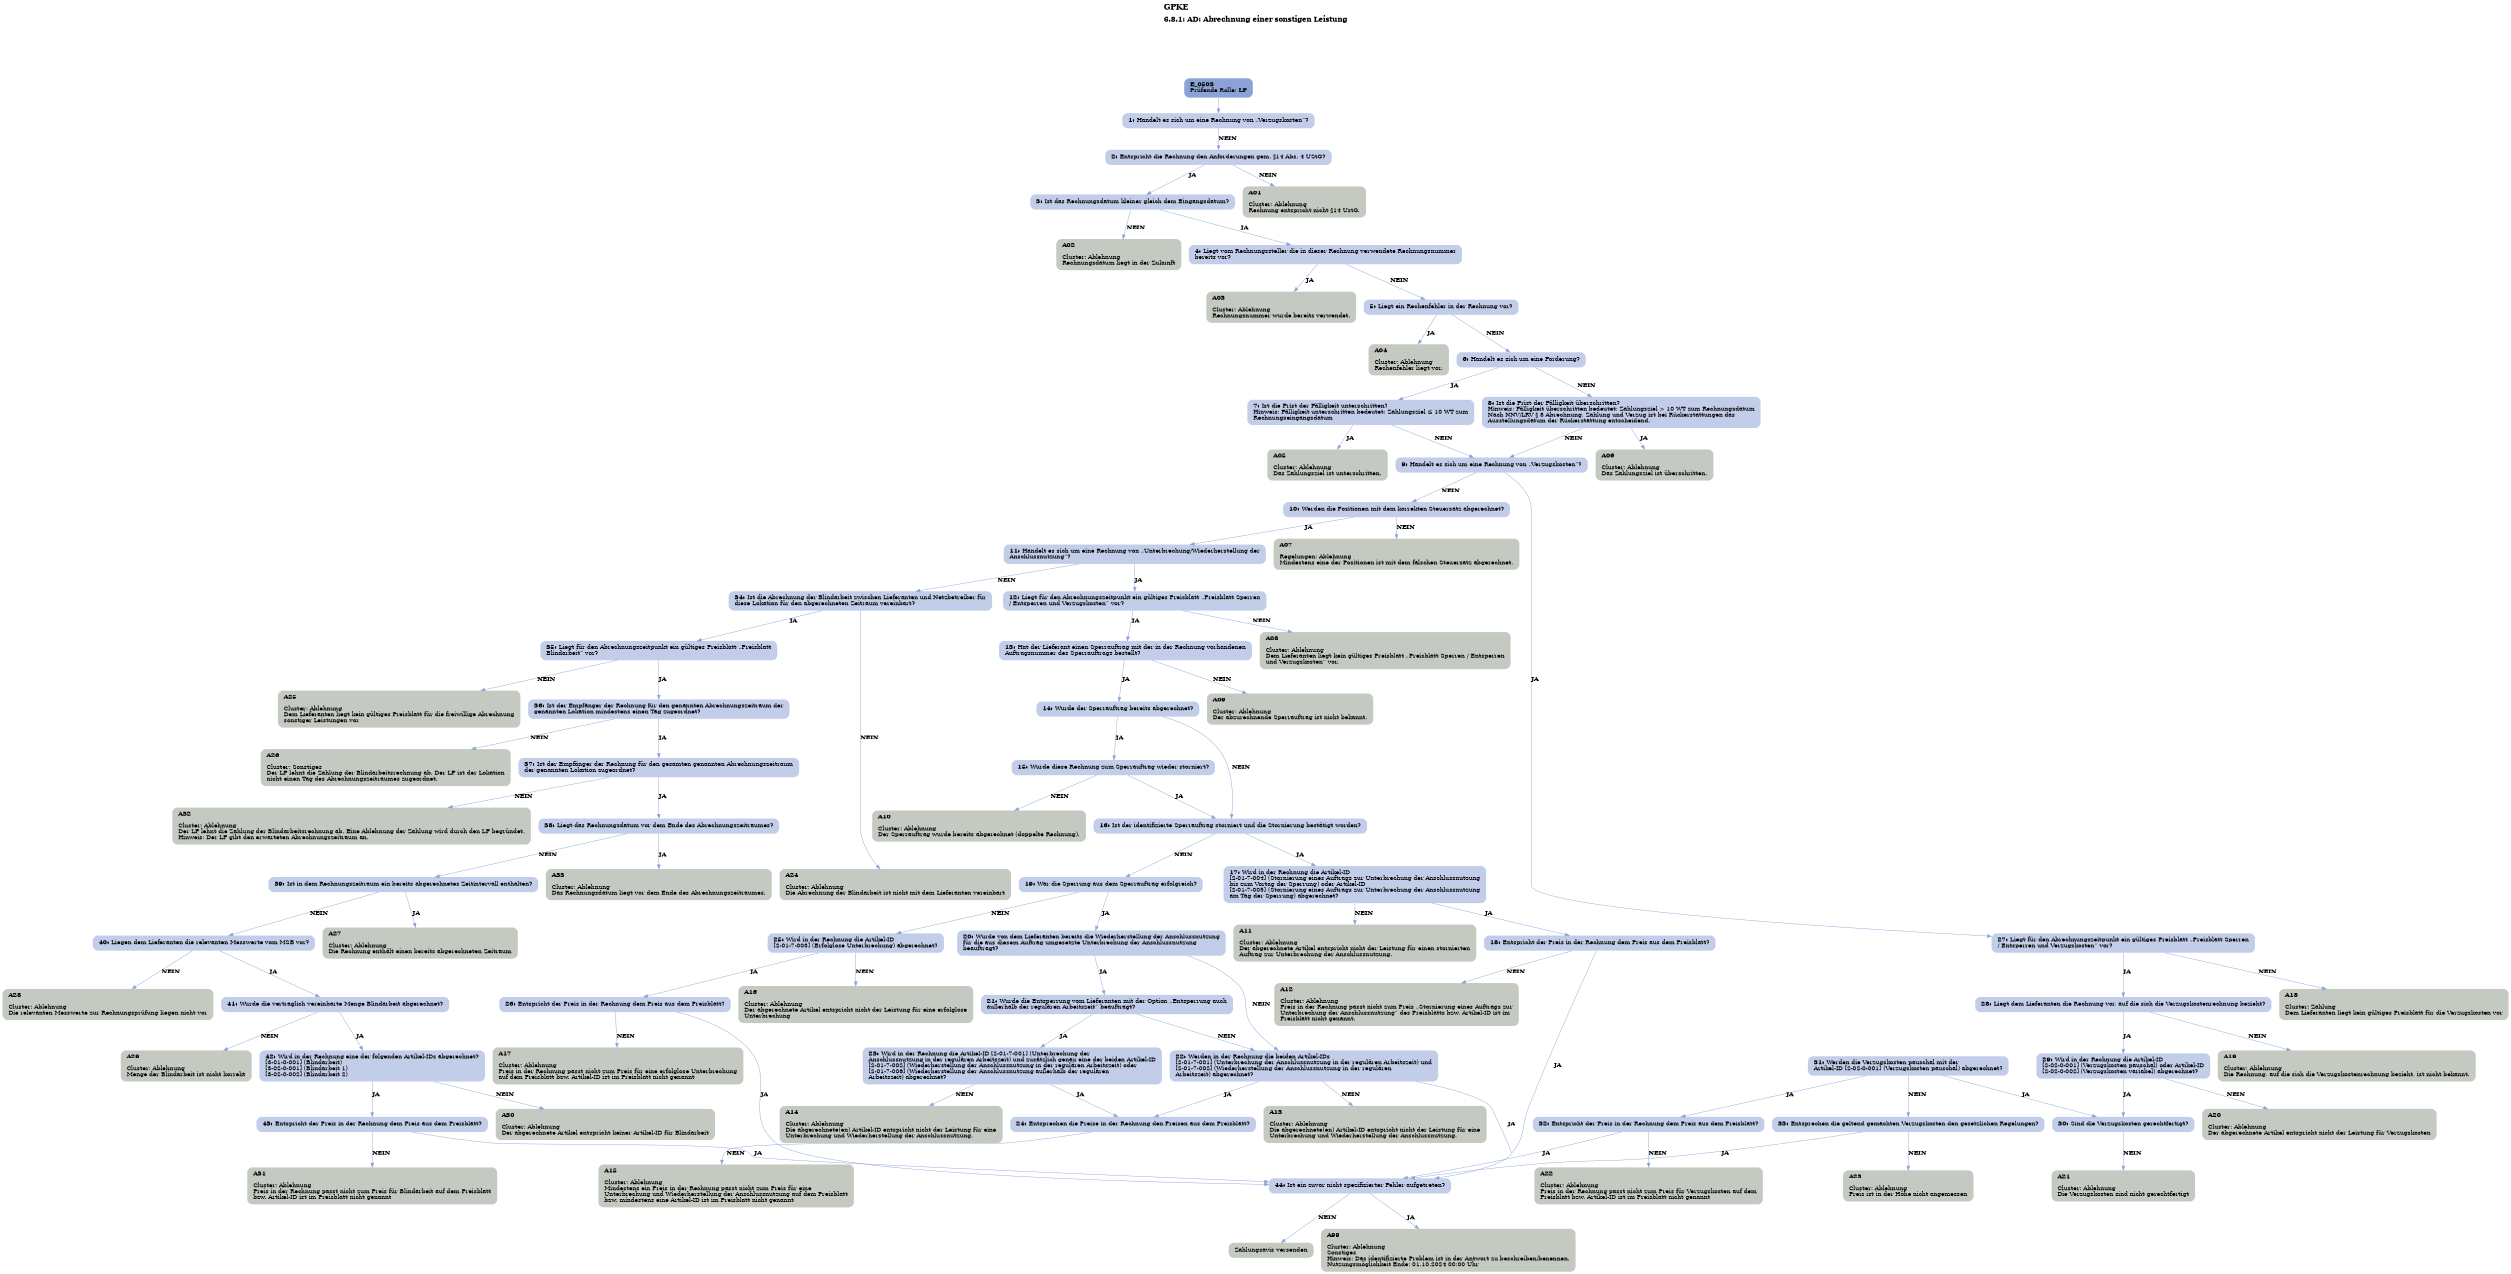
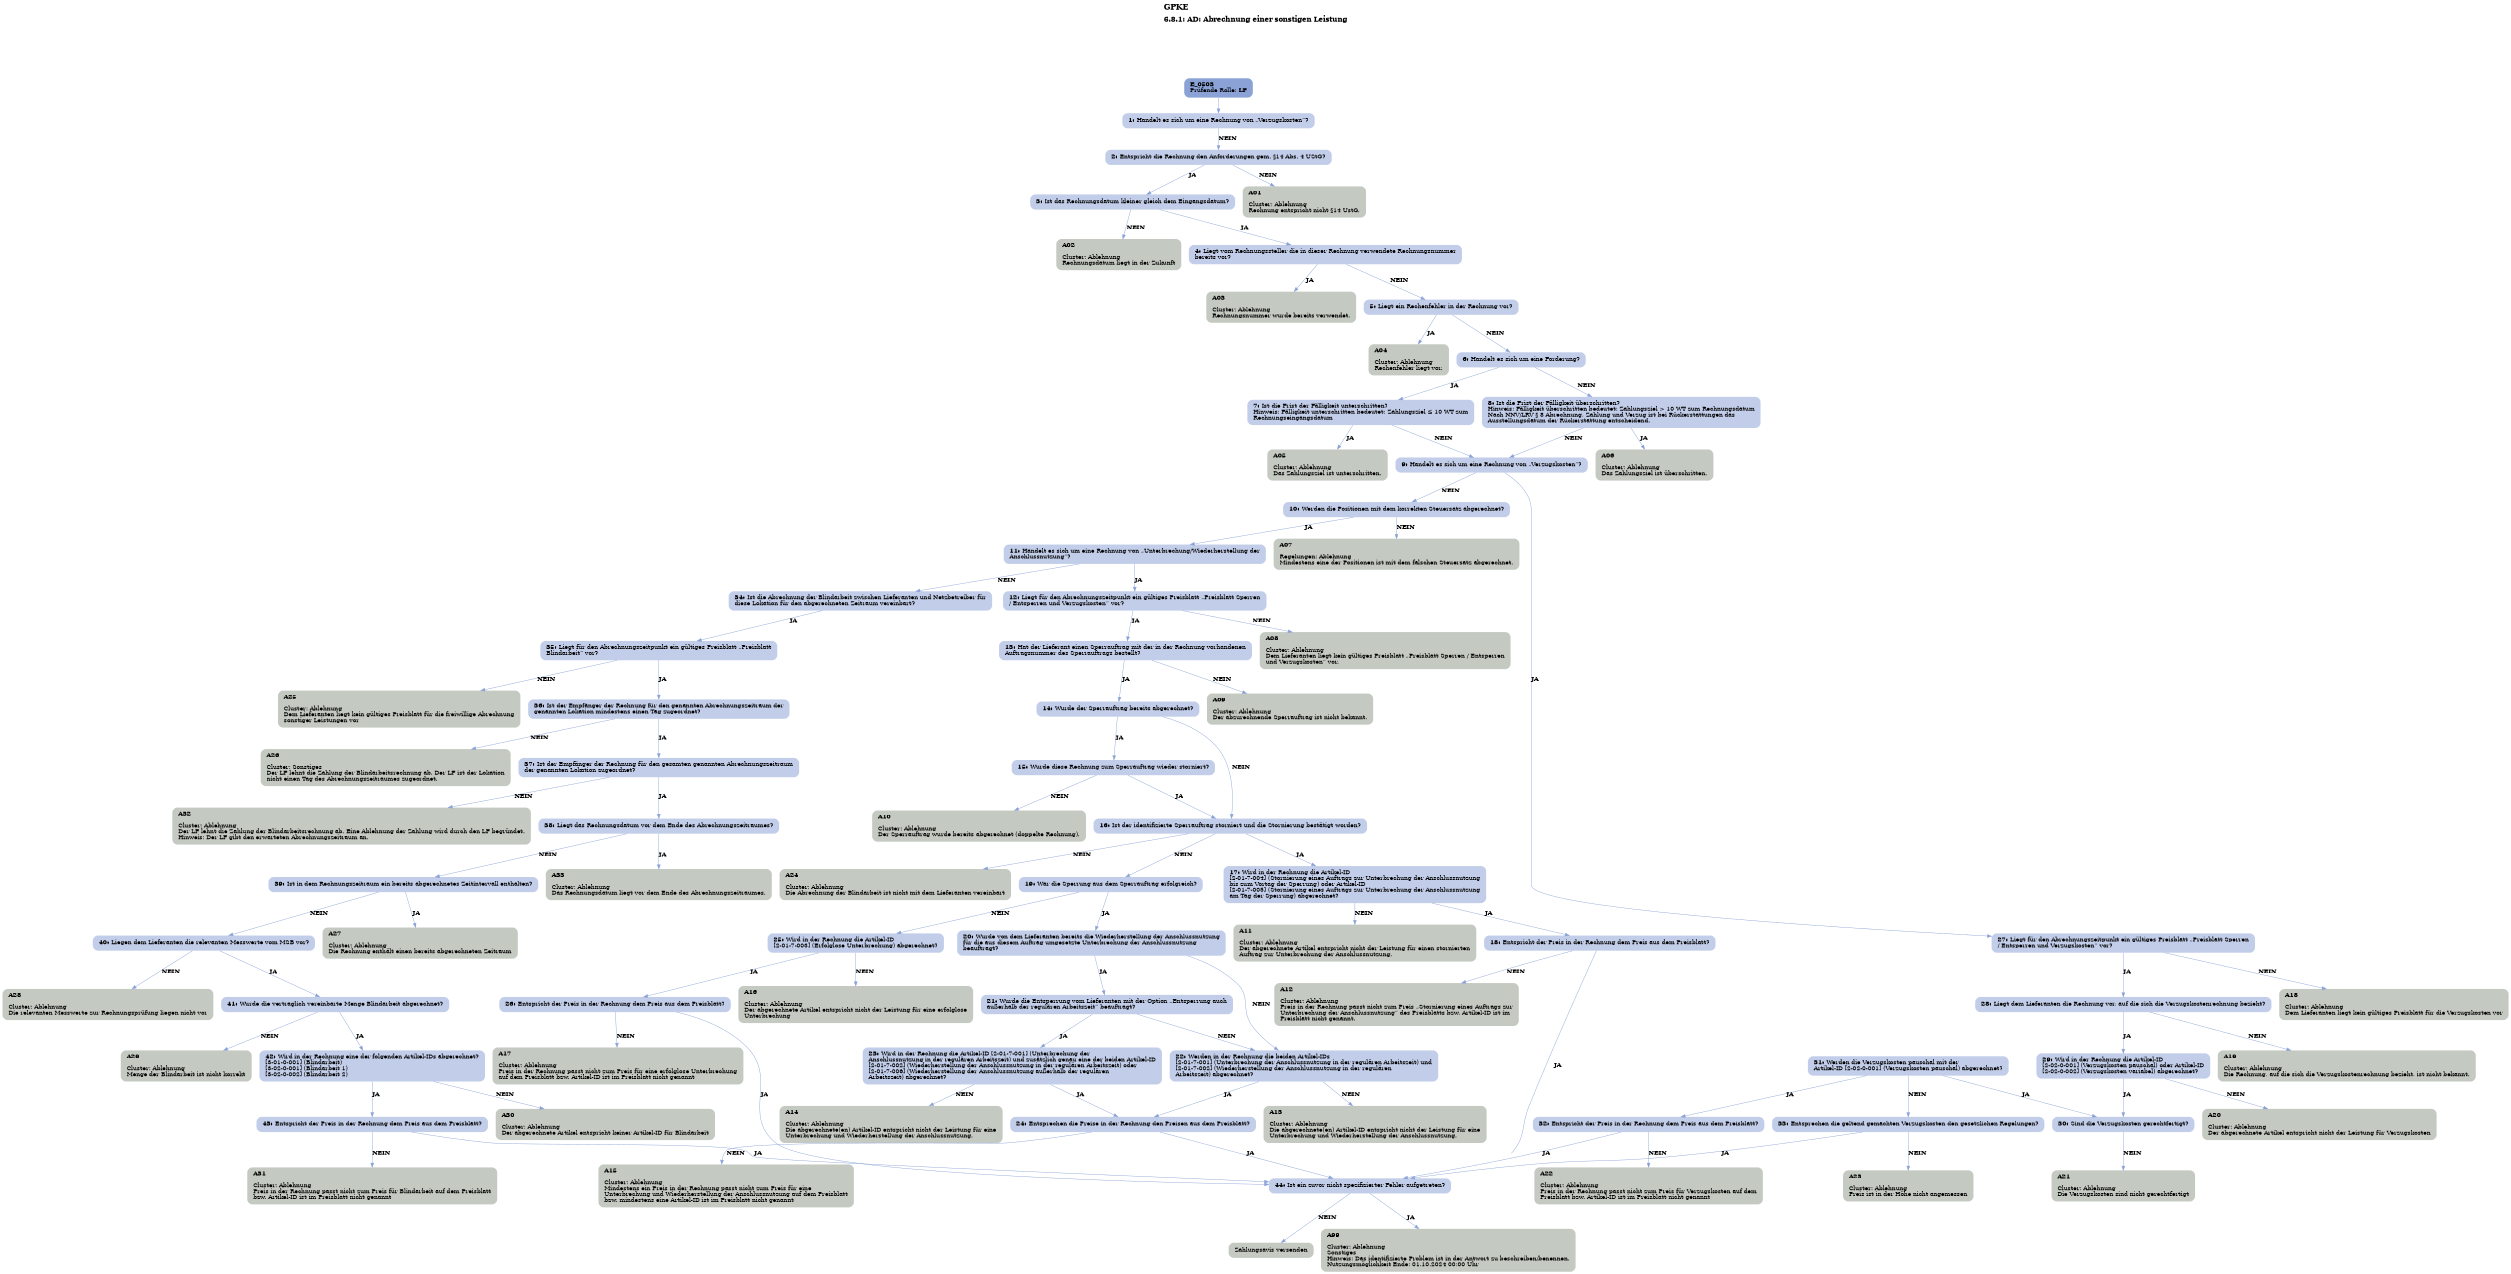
edge "34:" -> "A24": now "16:" -> "A24"
node "A18": text "Cluster: Zahlung" -> "Cluster: Ablehnung"
edge "22:" -> "44:": now "24:" -> "44:"
